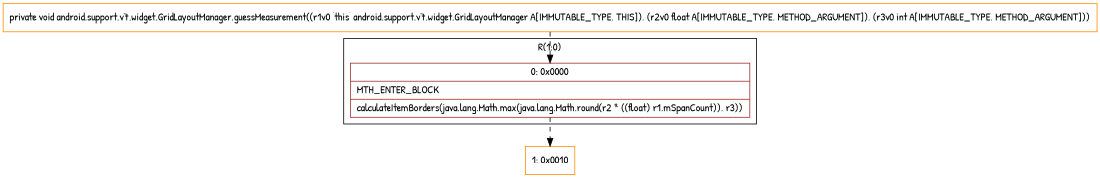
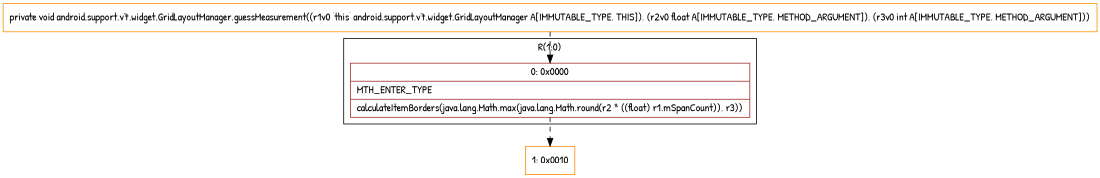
node "0: 0x0000": text "MTH_ENTER_BLOCK" -> "MTH_ENTER_TYPE"
